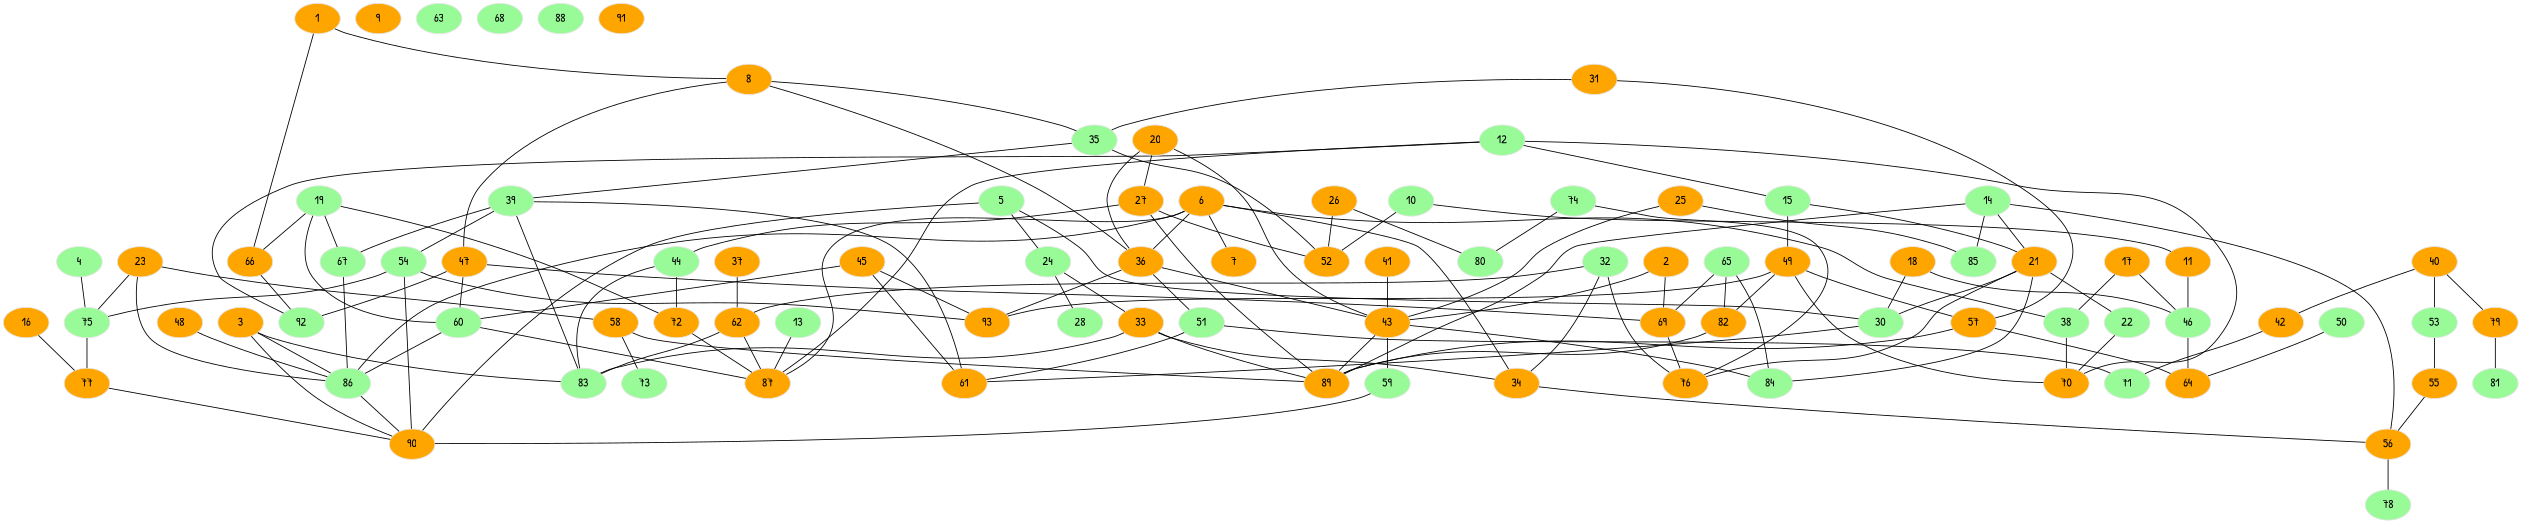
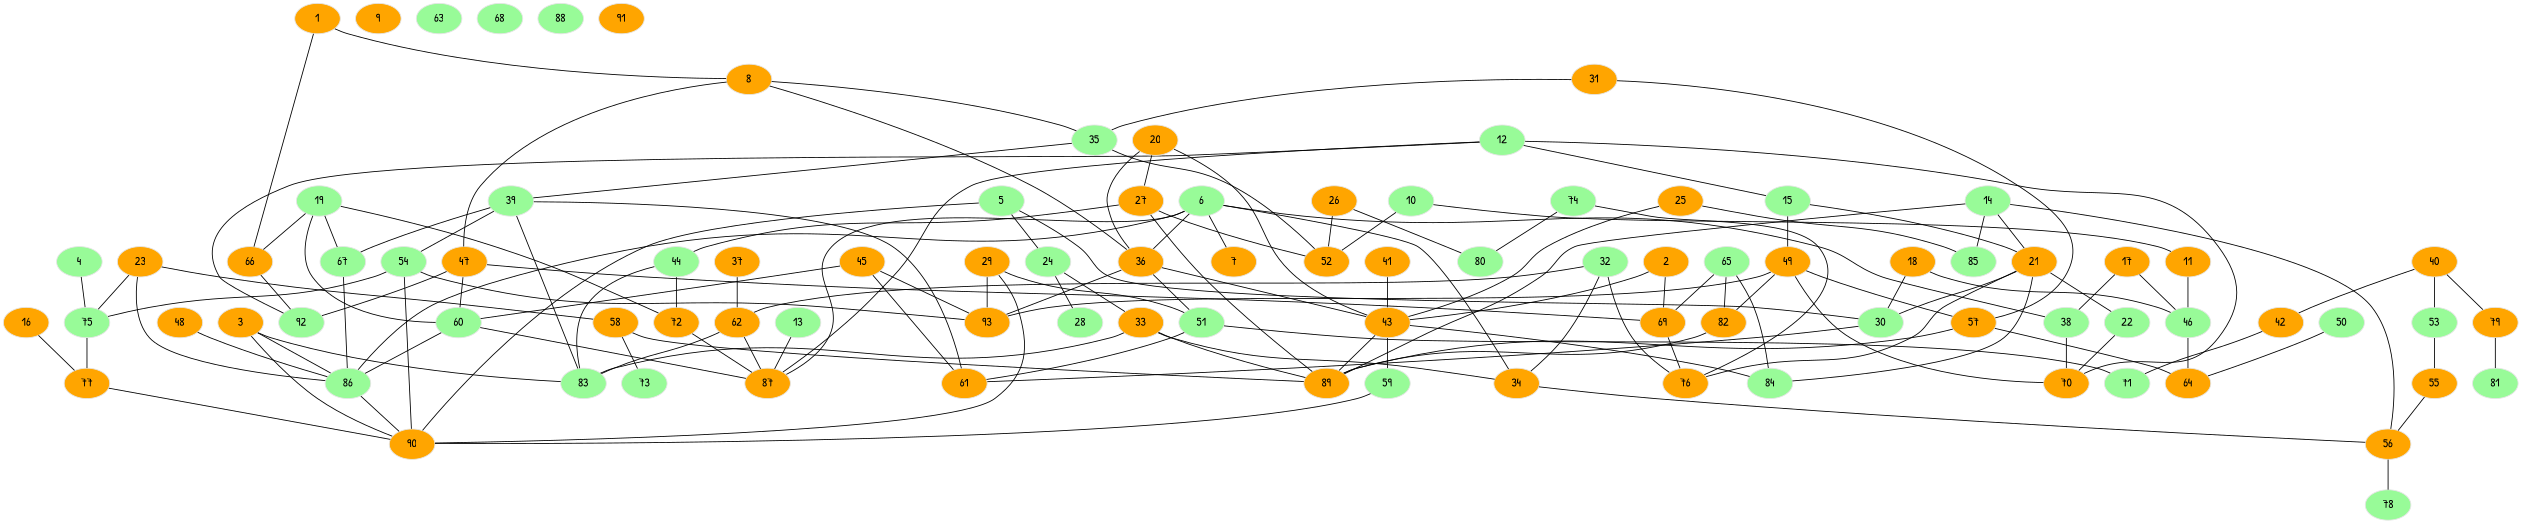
node "6": fillcolor orange -> palegreen
node "29": added
